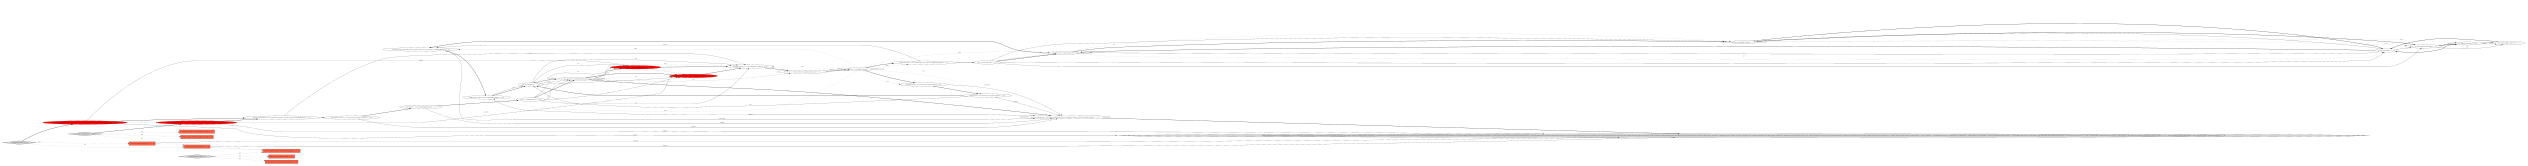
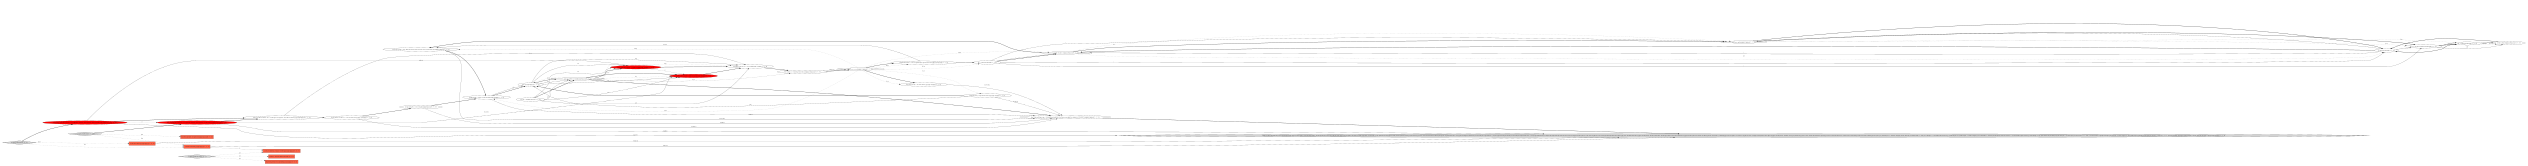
edge "liveDocs == null@@@13@@@['1', '1', '0']" -> "SortedDocValues dv = dvs(sub(@@@11@@@['1', '1', '0']": now "liveDocs == null@@@13@@@['1', '1', '0']" -> "int i = 0@@@19@@@['1', '1', '0']"
edge "liveTerms(sub( = dv.termsEnum()@@@14@@@['1', '1', '0']" -> "weights(sub( = dv.getValueCount()@@@15@@@['1', '1', '0']": removed
edge "long(( weights = new long((((@@@6@@@['1', '1', '0']" -> "int sub = 0@@@7@@@['1', '1', '0']": now "long(( weights = new long((((@@@6@@@['1', '1', '0']" -> "weights(sub( = bitset.cardinality()@@@30@@@['1', '1', '0']"
node "List<SortedDocValues> toMerge@@@2@@@['0', '1', '0']": removed
